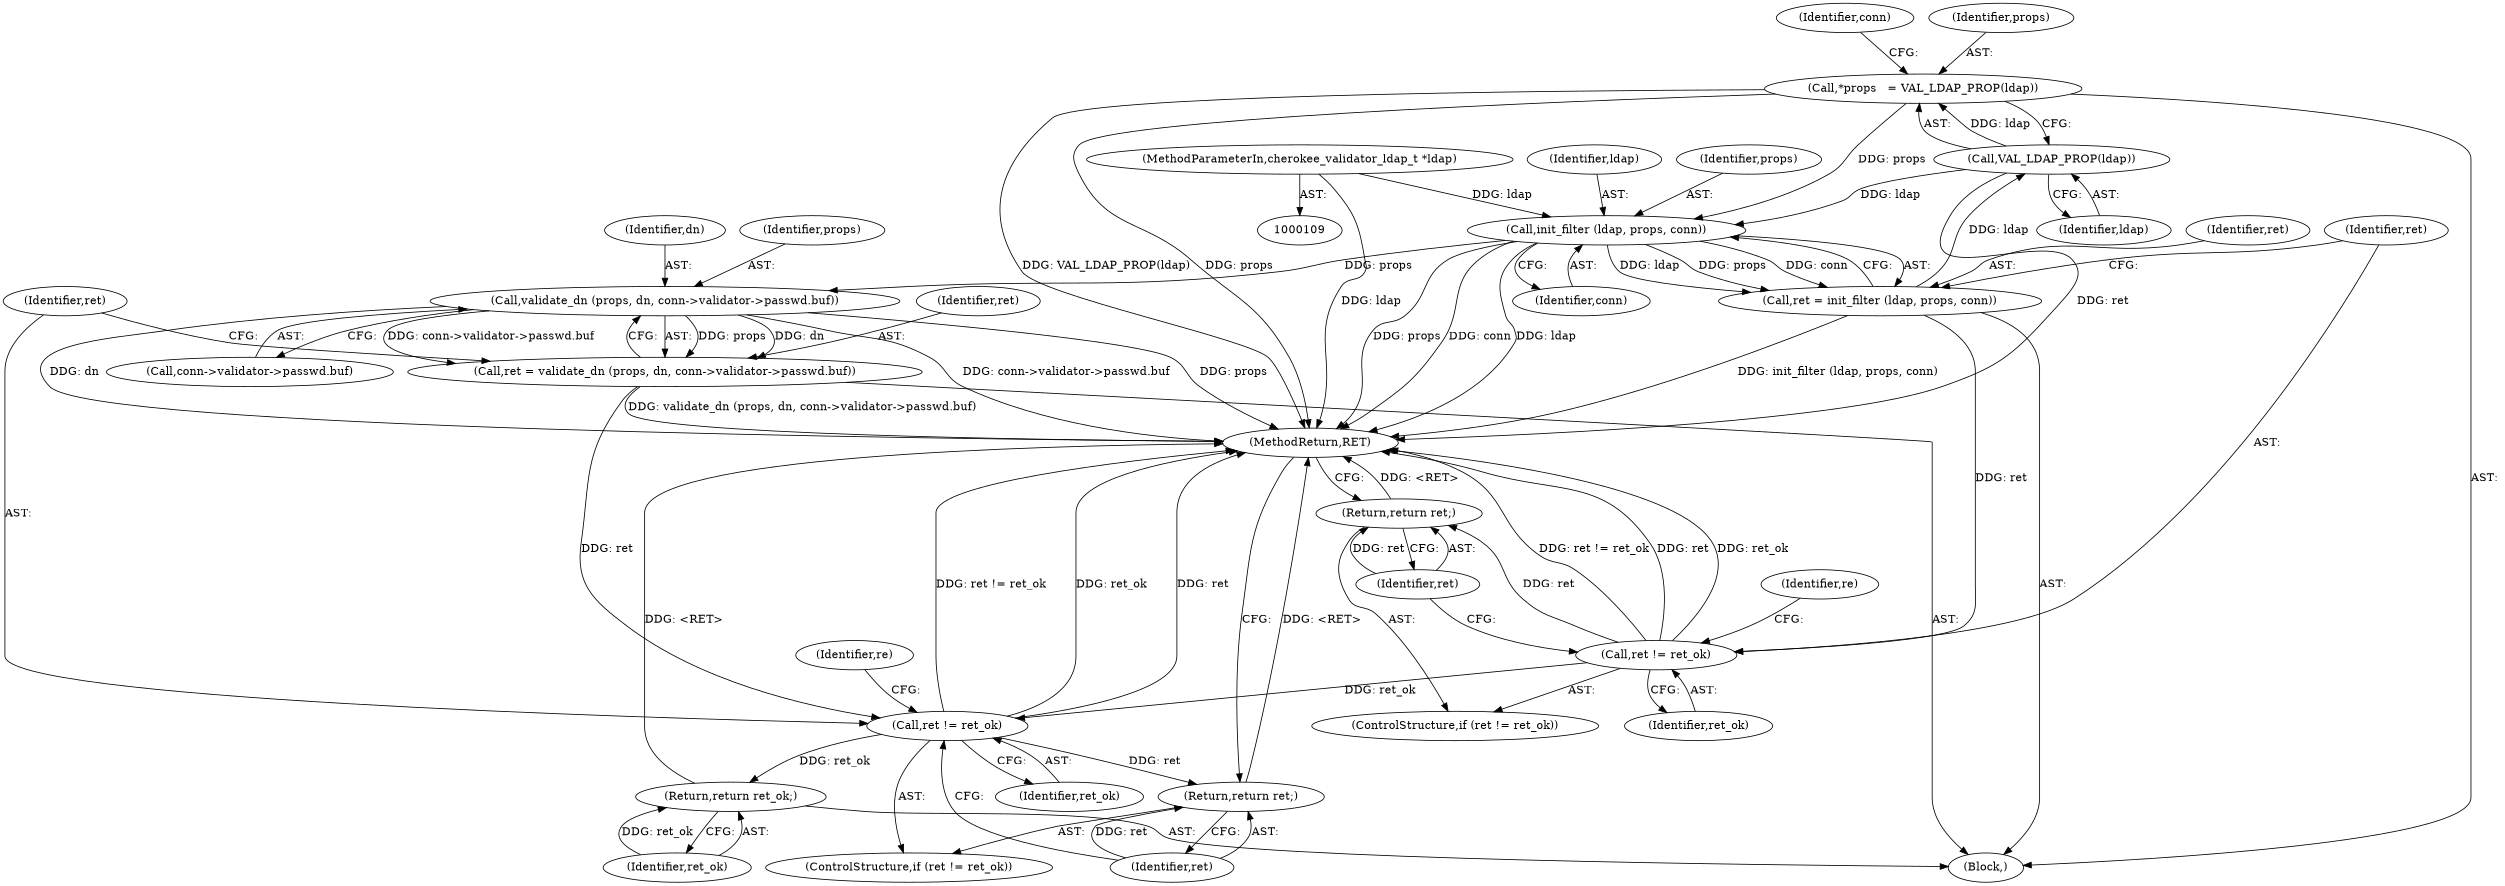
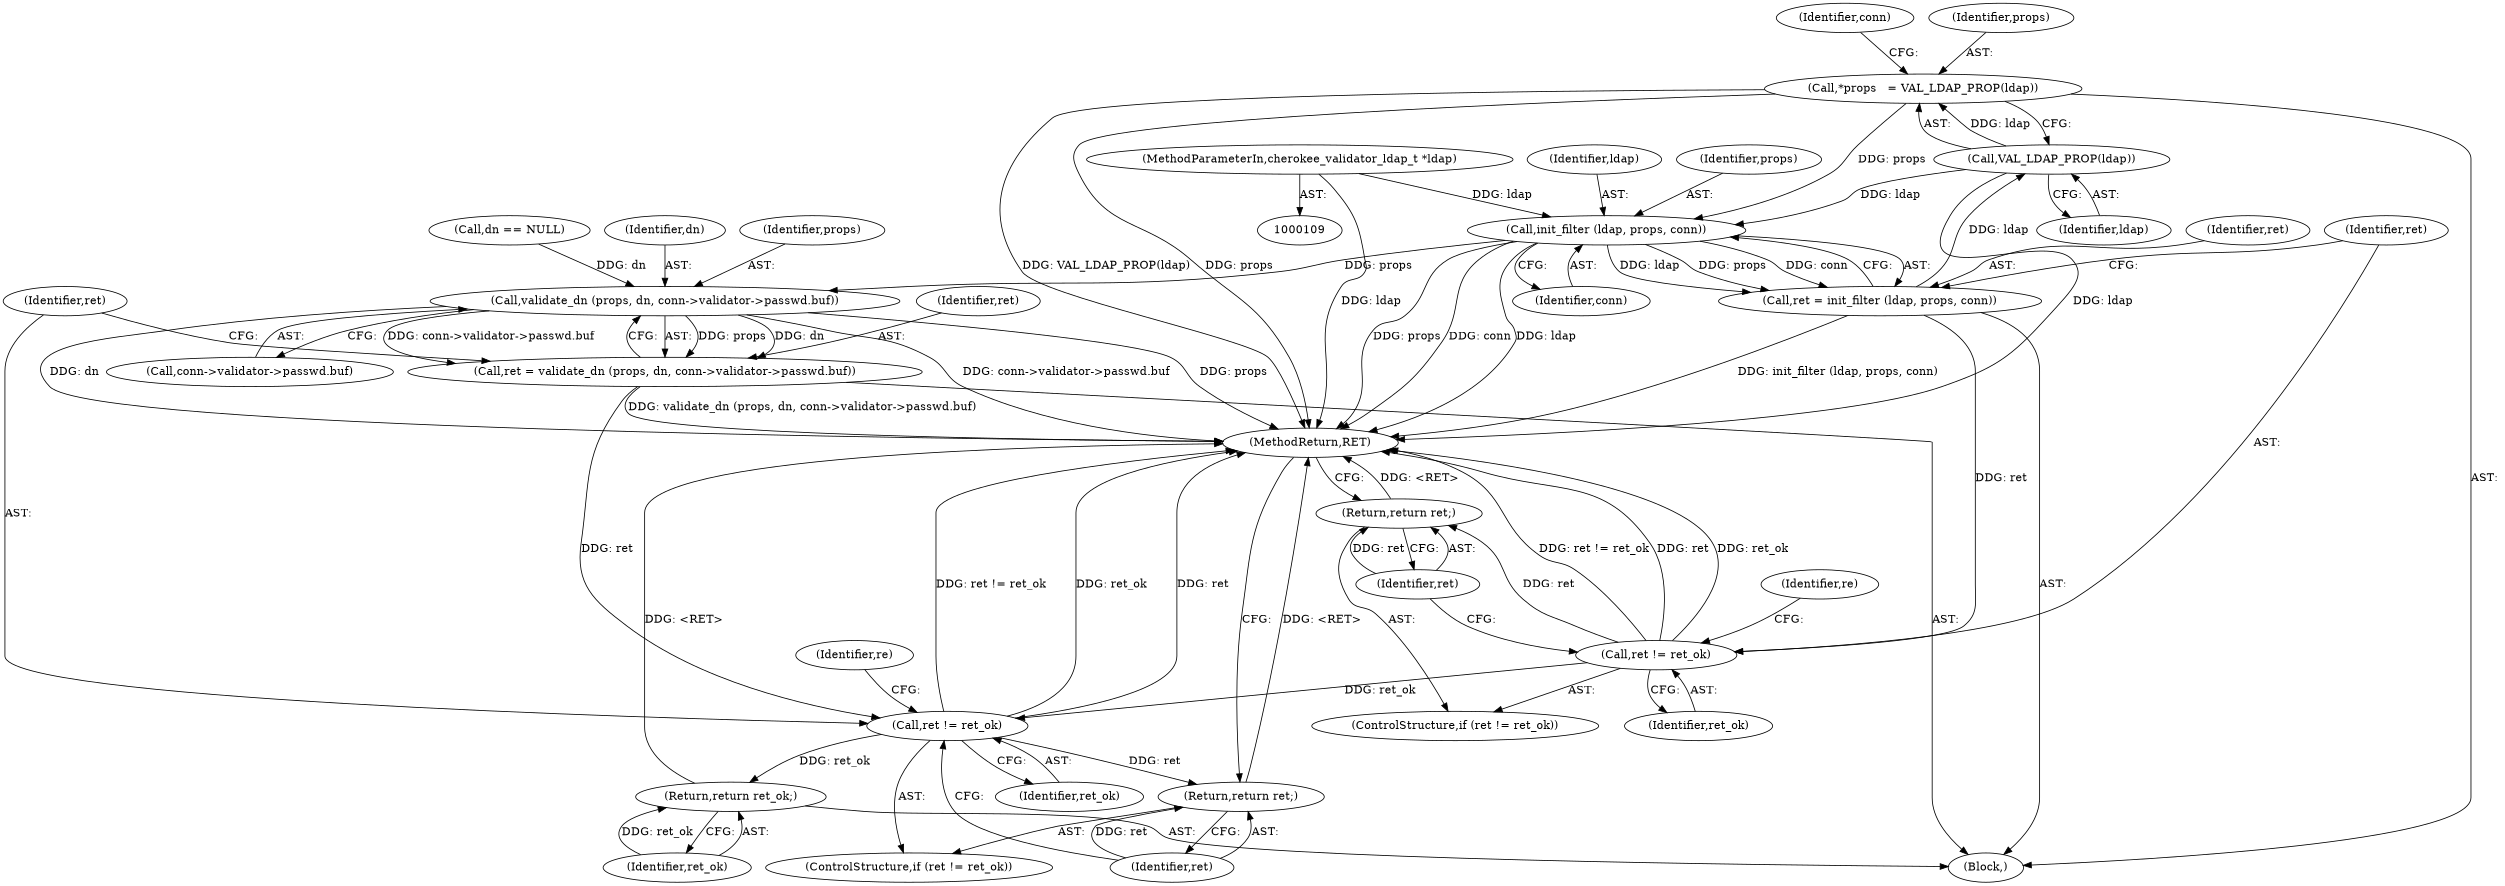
node "(Call,dn == NULL)": added
edge "(Call,VAL_LDAP_PROP(ldap))" -> "(MethodReturn,RET)": label "DDG: ret" -> "DDG: ldap"
